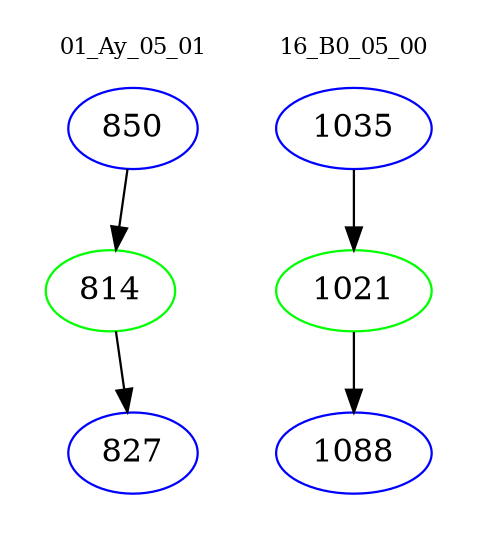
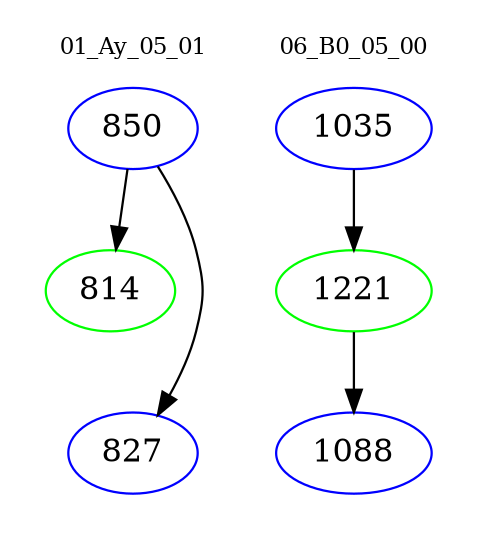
cluster "16_B0_05_00": label "16_B0_05_00" -> "06_B0_05_00"
node "1021": label "1021" -> "1221"
edge "814" -> "827": now "850" -> "827"
